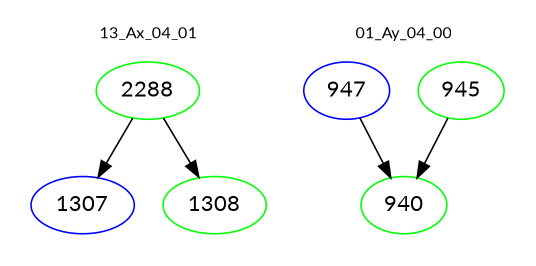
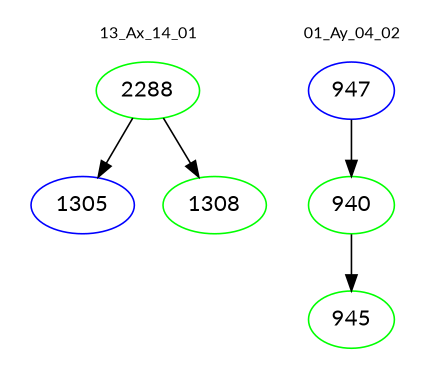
cluster "13_Ax_04_01": label "13_Ax_04_01" -> "13_Ax_14_01"
cluster "01_Ay_04_00": label "01_Ay_04_00" -> "01_Ay_04_02"
edge "945" -> "940": reversed
node "1307": label "1307" -> "1305"
